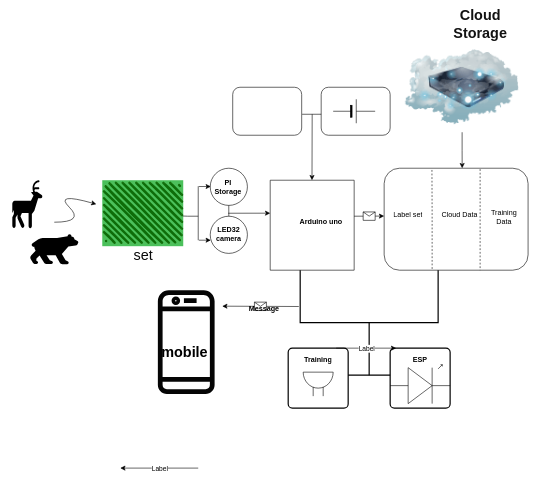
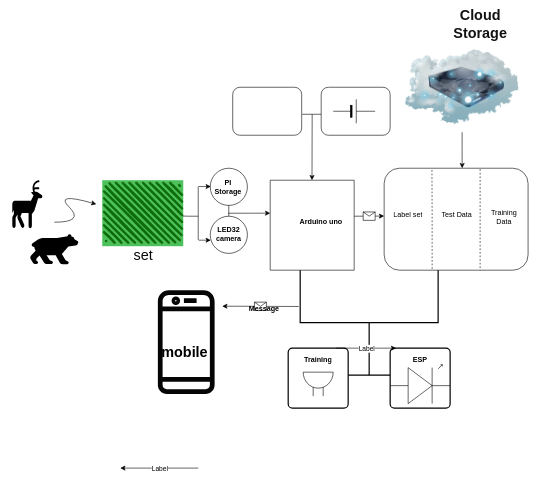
node "Cloud Data": label "Cloud Data" -> "Test Data"
